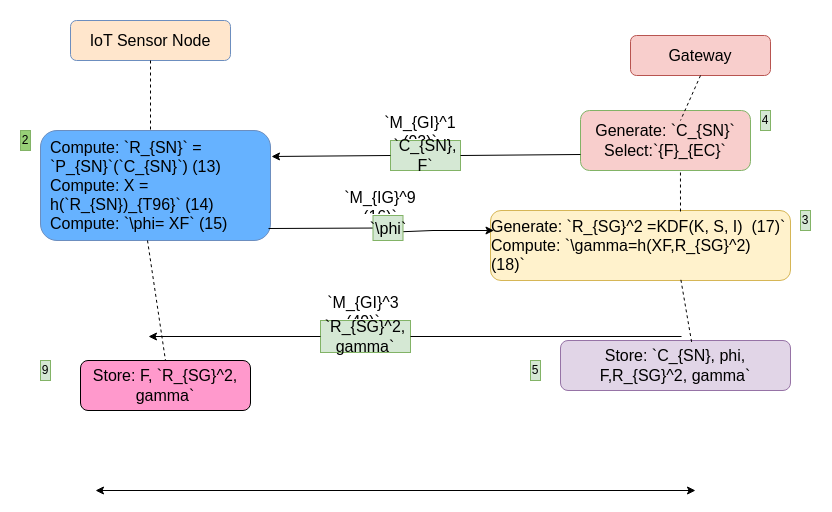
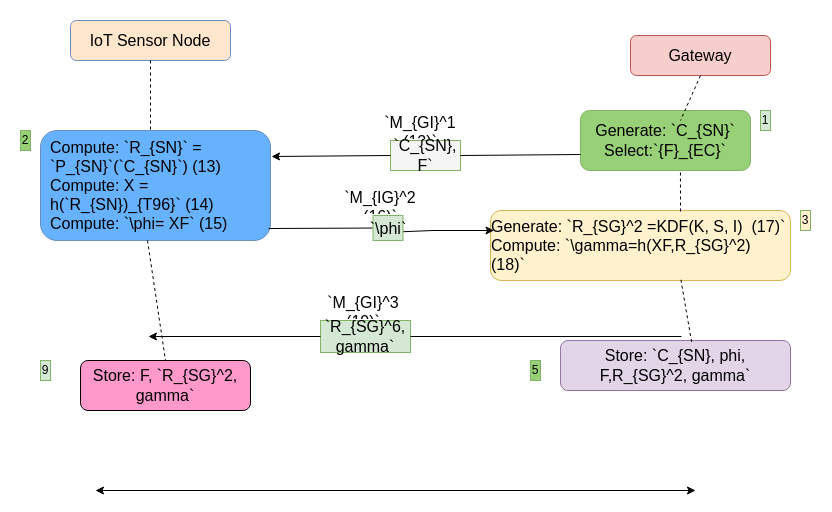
node "4": label "4" -> "1"
node "`M_{GI}^1 (92)`": label "`M_{GI}^1 (92)`" -> "`M_{GI}^1 (12)`"
node "Generate: `C_{SN}` Select:`{F}_{EC}`": fillcolor #f8cecc -> #97d077
node "`C_{SN}, F`": fillcolor #d5e8d4 -> #f5f5f5
node "`M_{IG}^9 (16)`": label "`M_{IG}^9 (16)`" -> "`M_{IG}^2 (16)`"
node "3": fillcolor #d5e8d4 -> #fff2cc
node "`M_{GI}^3 (49)`": label "`M_{GI}^3 (49)`" -> "`M_{GI}^3 (19)`"
node "`R_{SG}^2, gamma`": label "`R_{SG}^2, gamma`" -> "`R_{SG}^6, gamma`"
node "5": fillcolor #d5e8d4 -> #97d077
